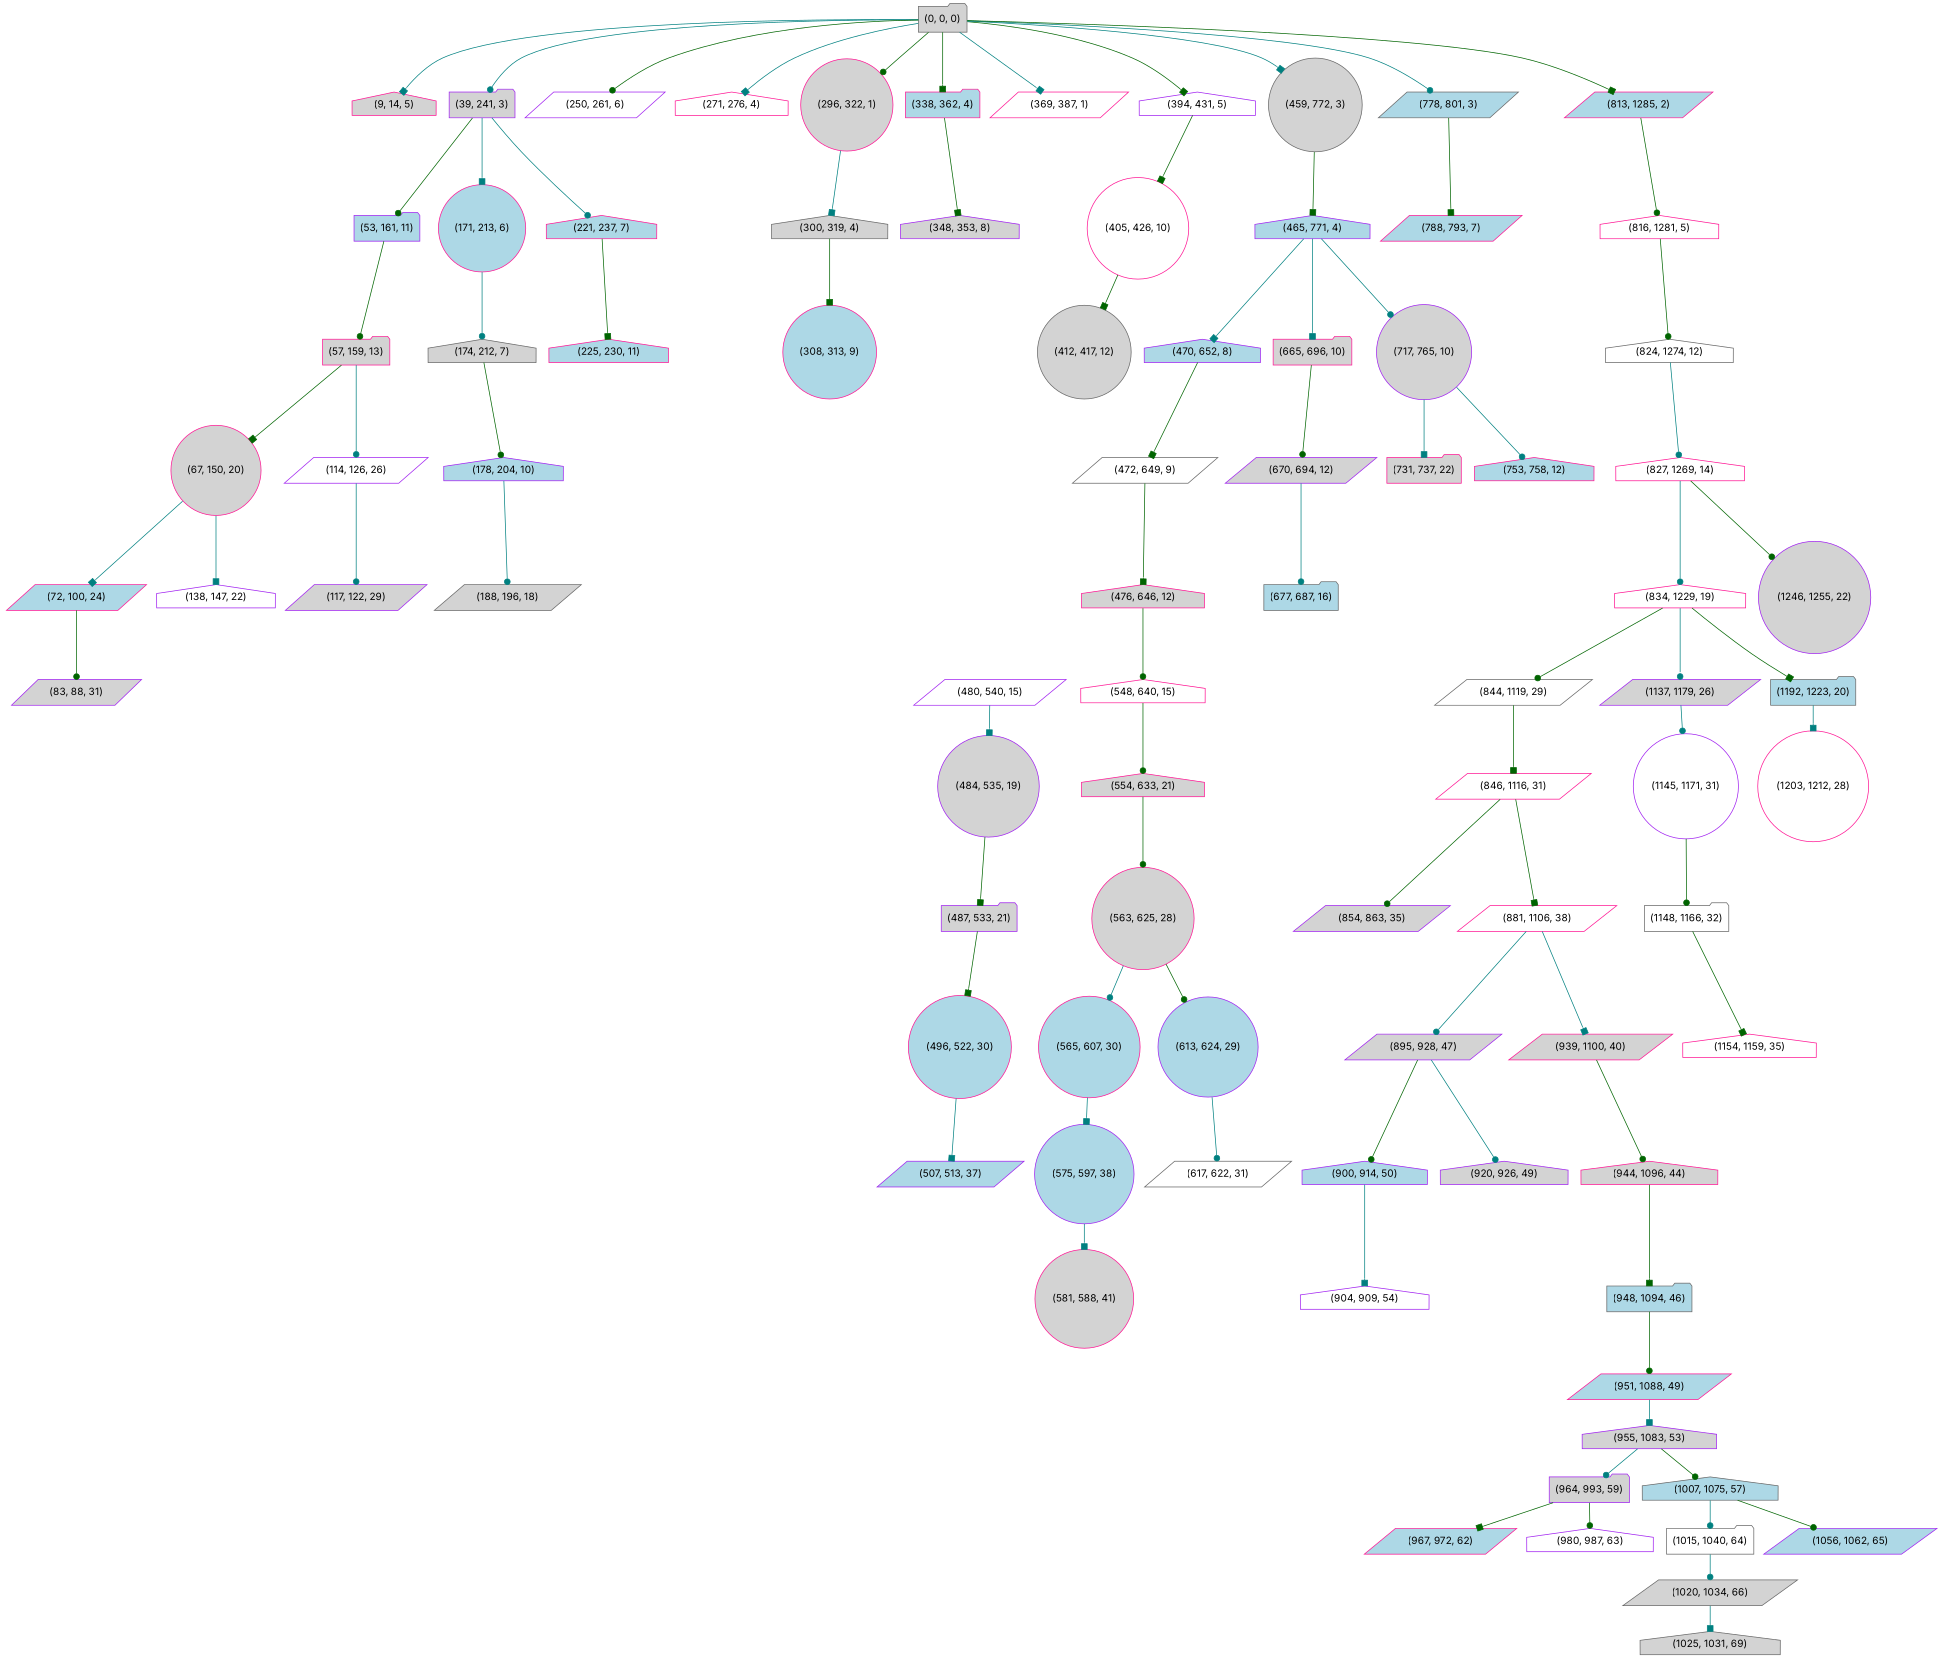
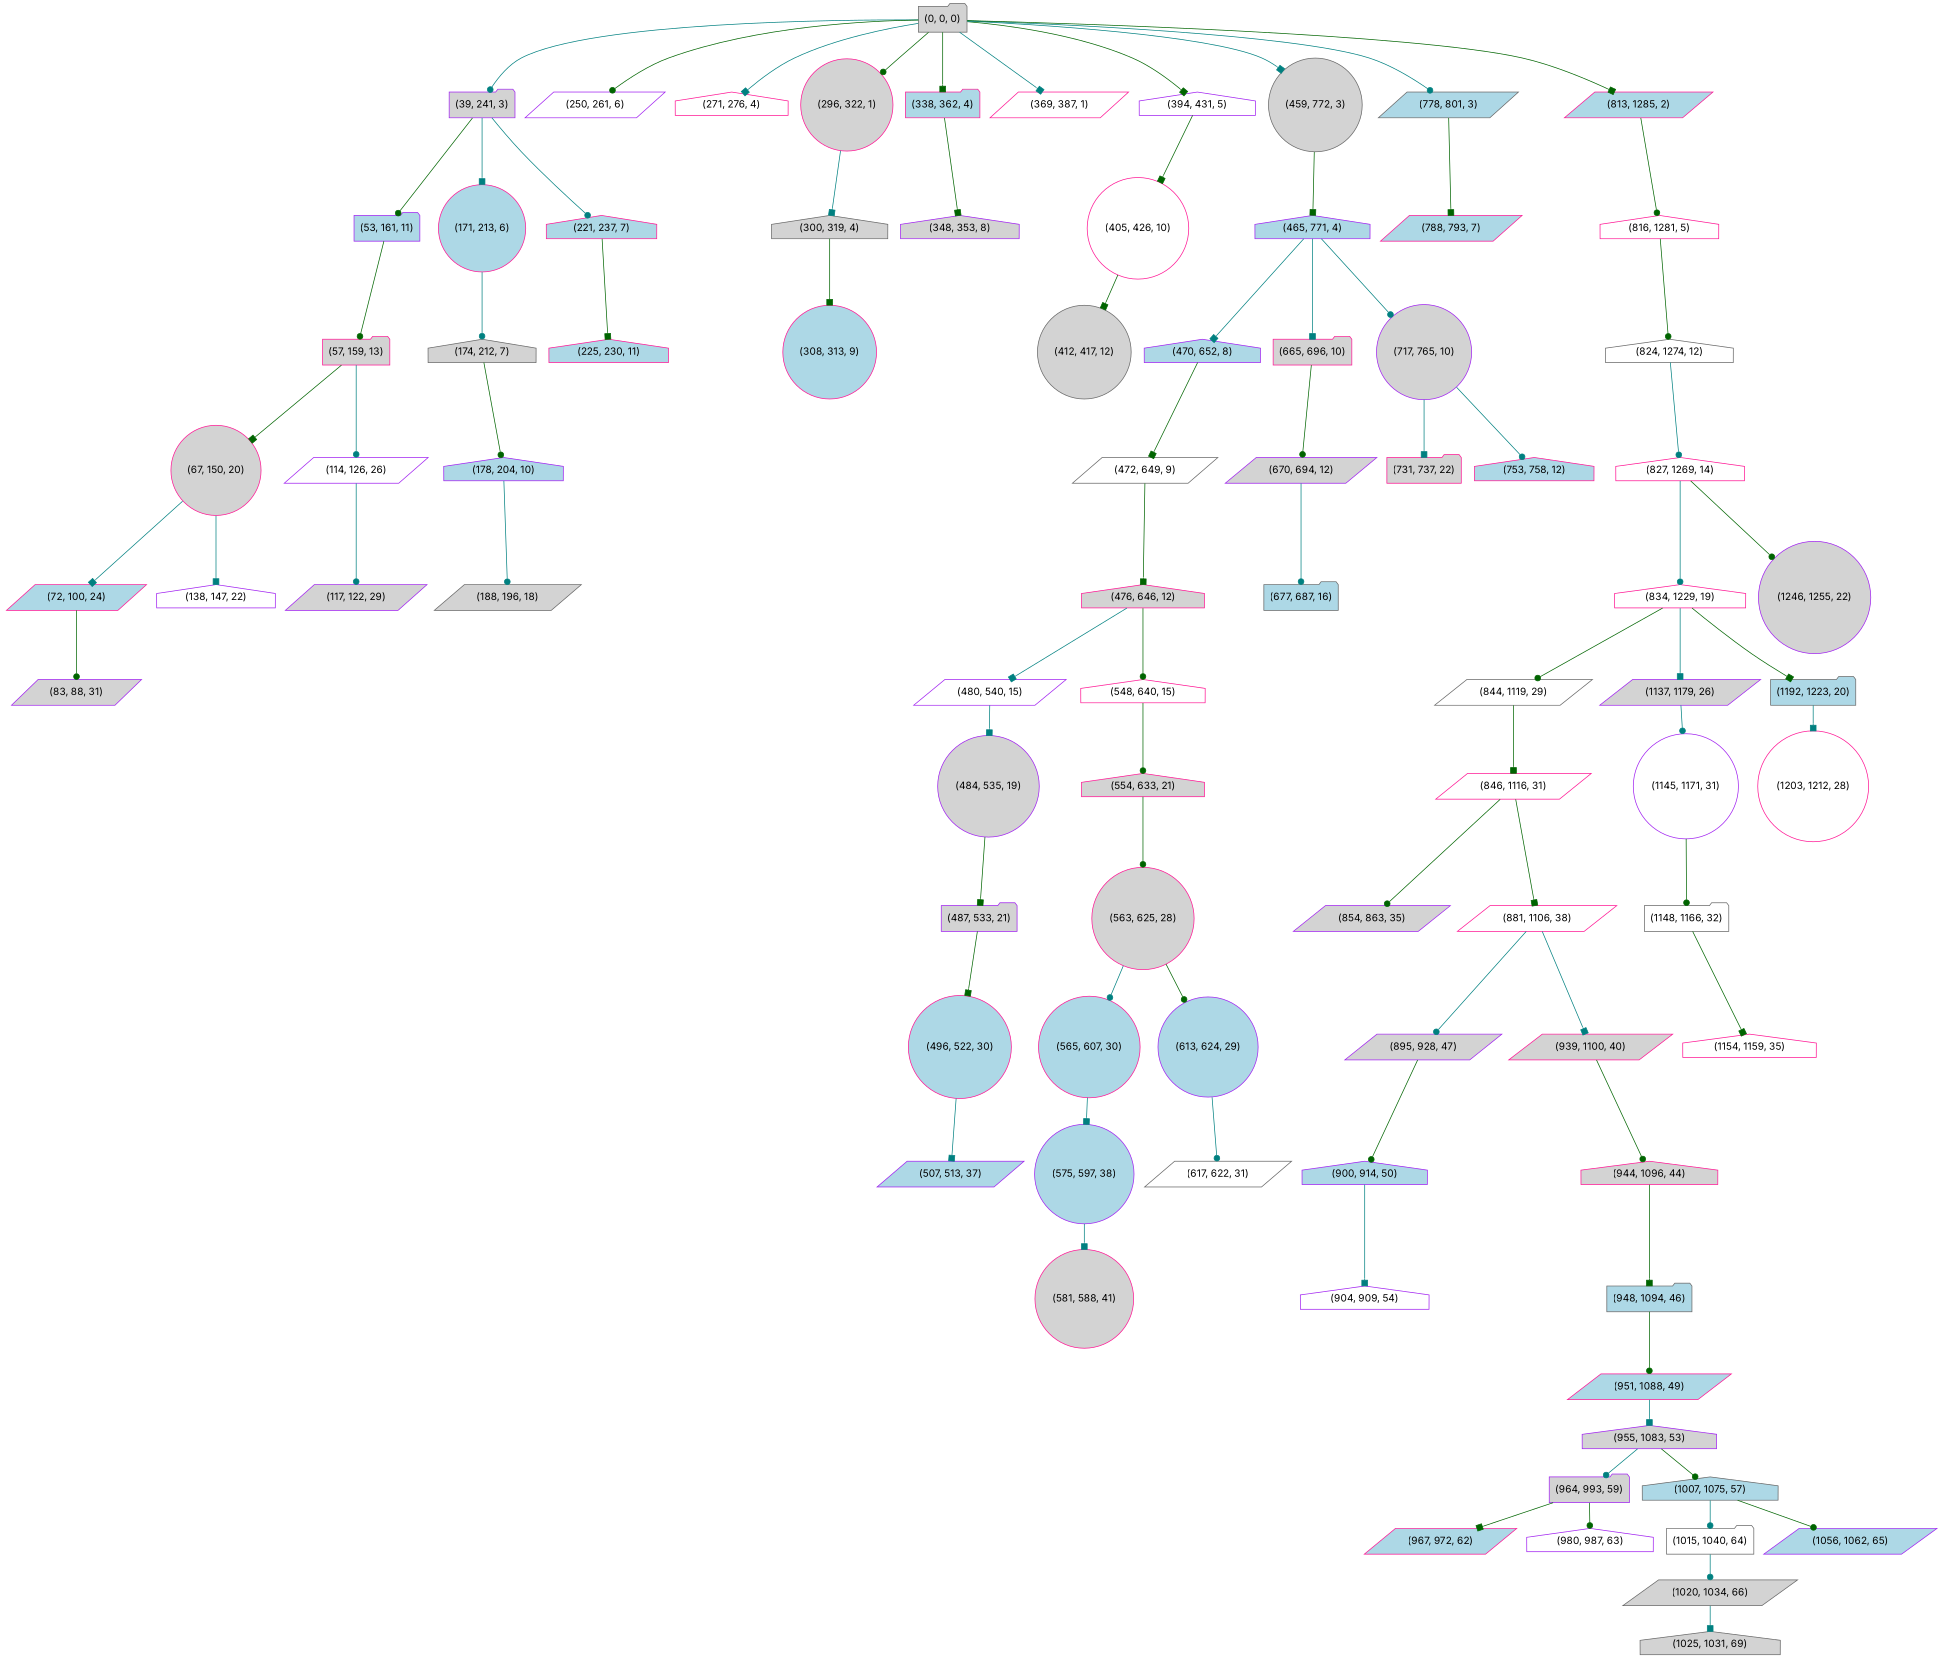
node "(9, 14, 5)": removed
edge "(834, 1229, 19)" -> "(1137, 1179, 26)": arrowhead dot -> box
edge "(476, 646, 12)" -> "(480, 540, 15)": added
node "(920, 926, 49)": removed
